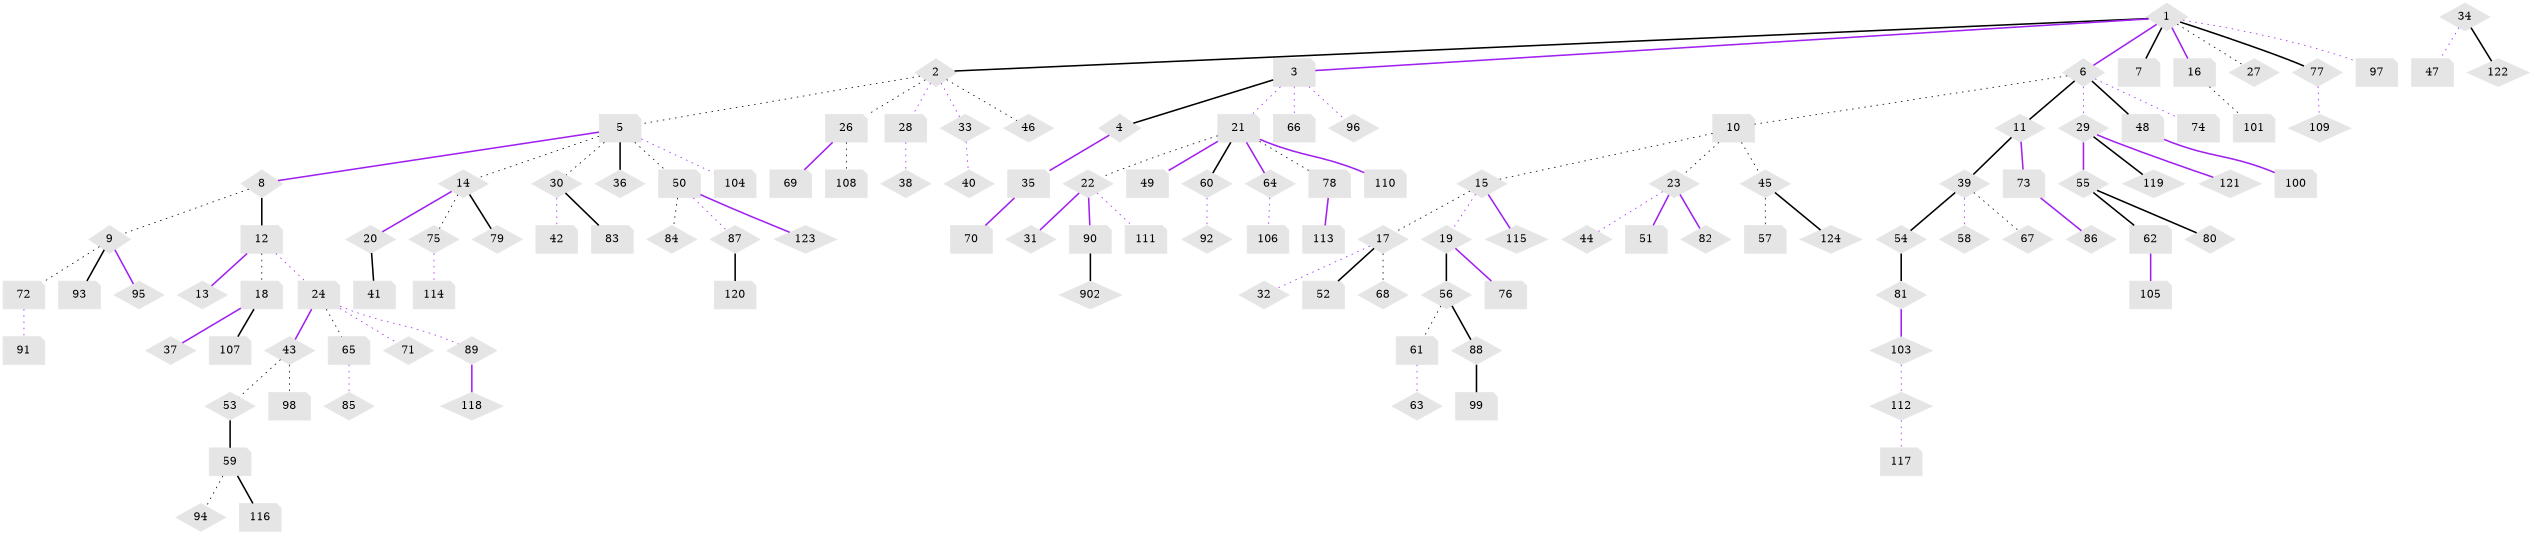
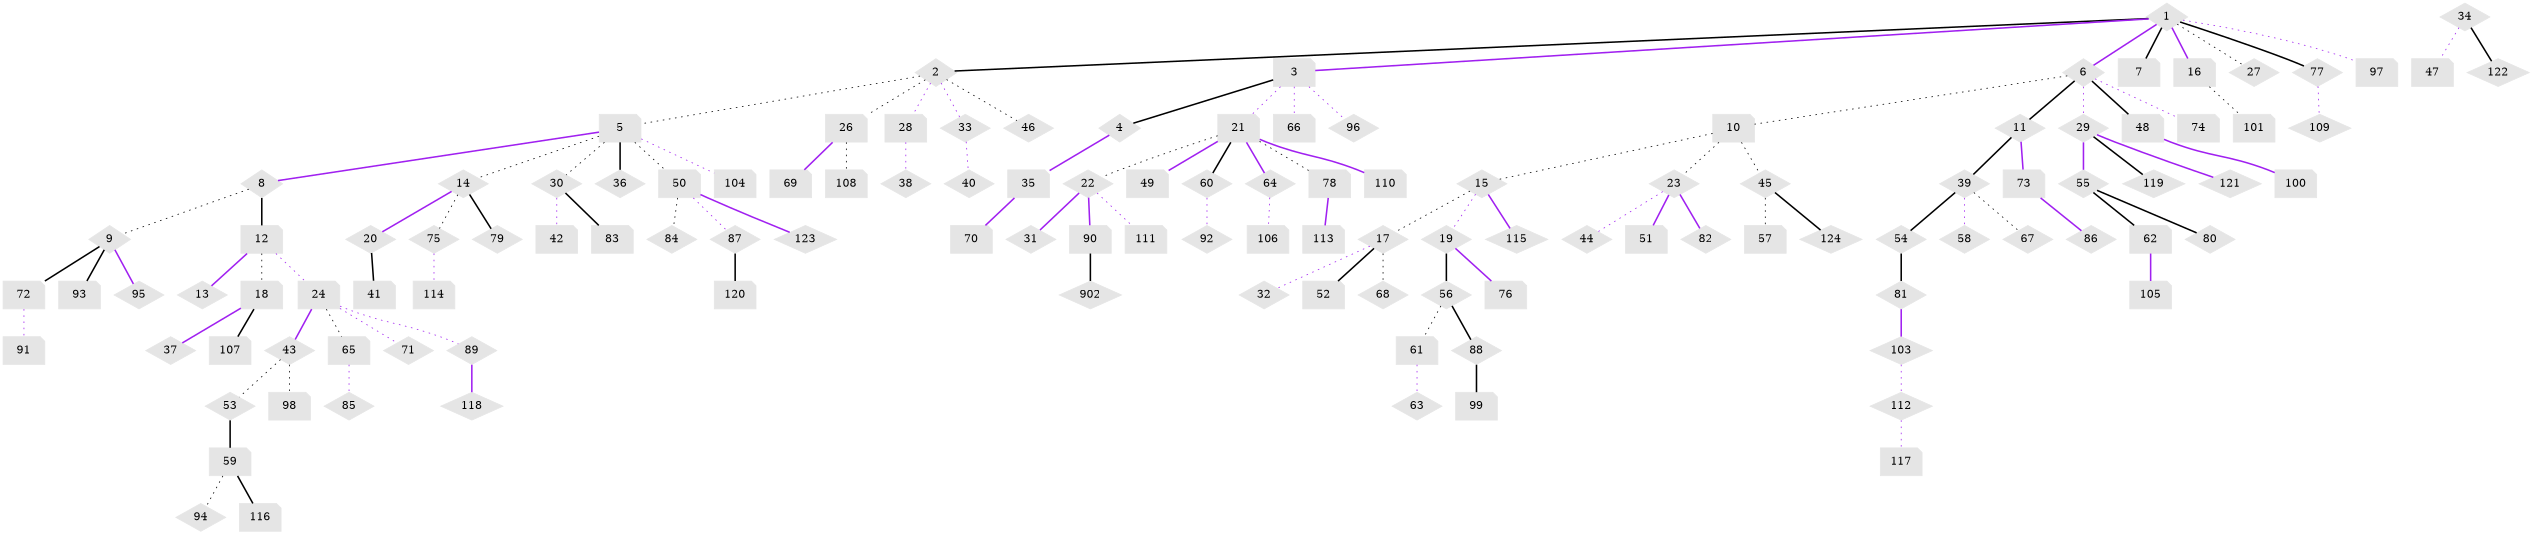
edge "9" -- "72": style dotted -> bold
